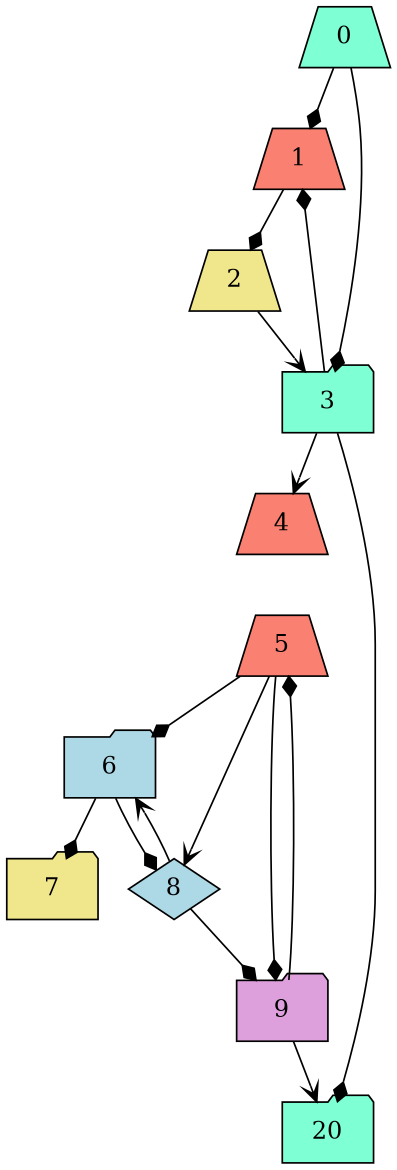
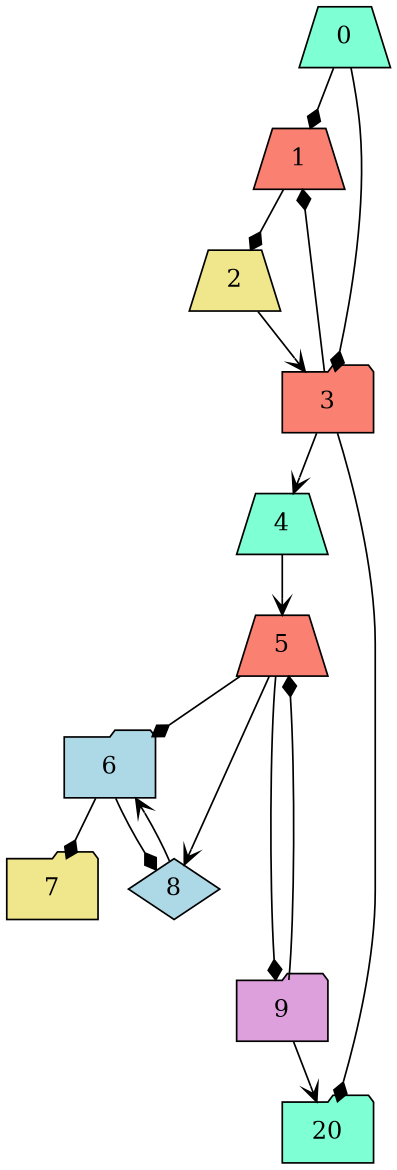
node "3": fillcolor aquamarine -> salmon
node "4": fillcolor salmon -> aquamarine
edge "4" -> "5": added
edge "8" -> "9": removed
